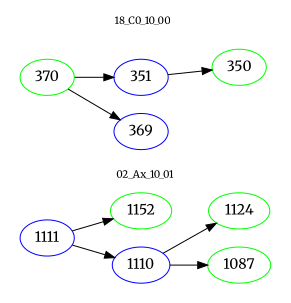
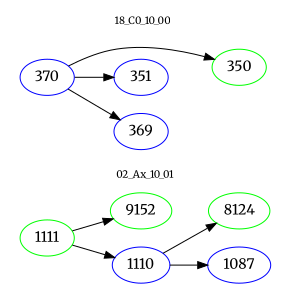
edge "351" -> "350": now "370" -> "350"
node "370": color green -> blue
node "1152": label "1152" -> "9152"
node "1124": label "1124" -> "8124"
node "1111": color blue -> green
node "1087": color green -> blue
